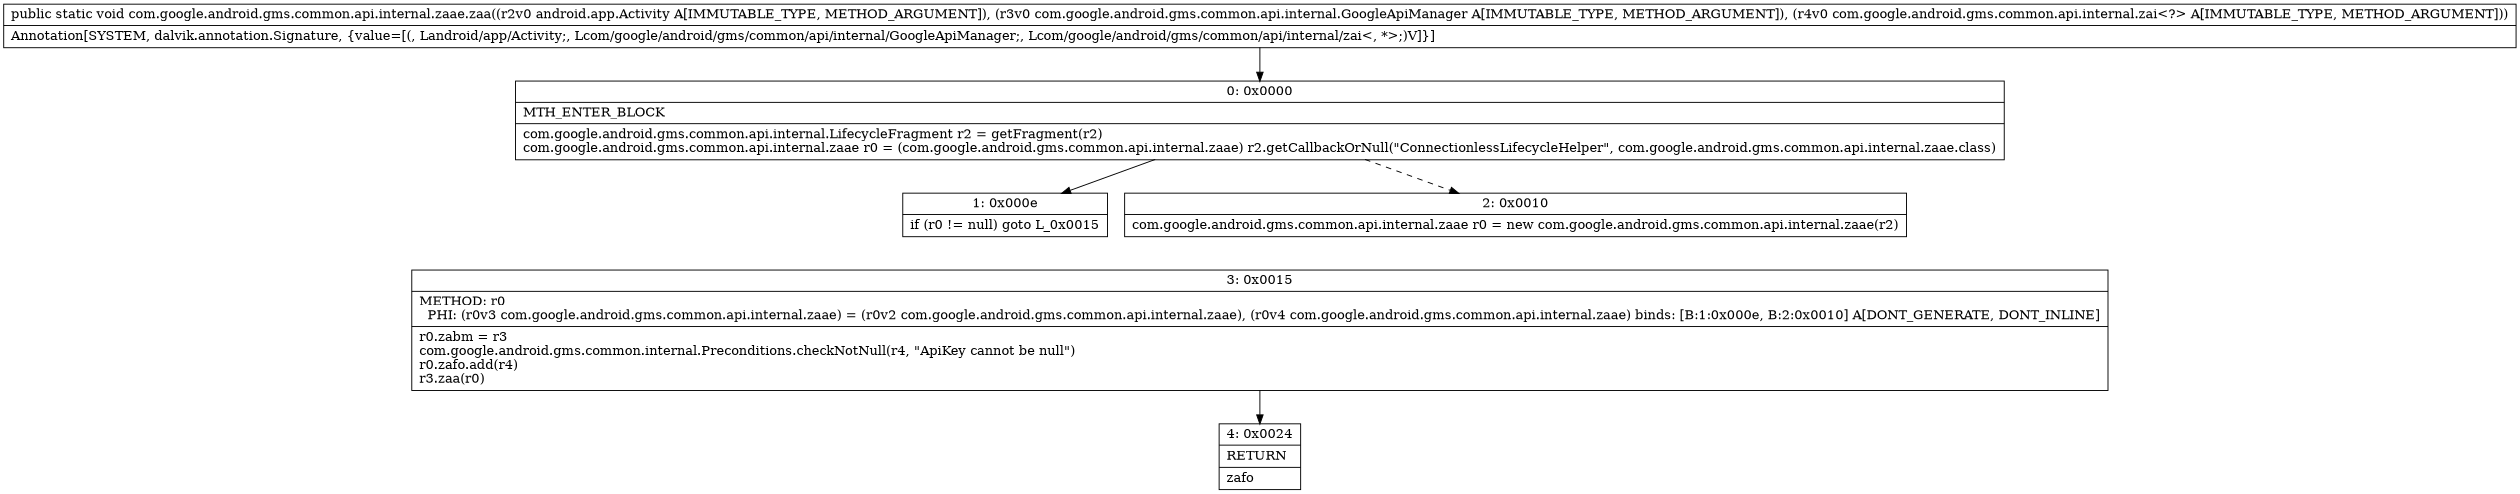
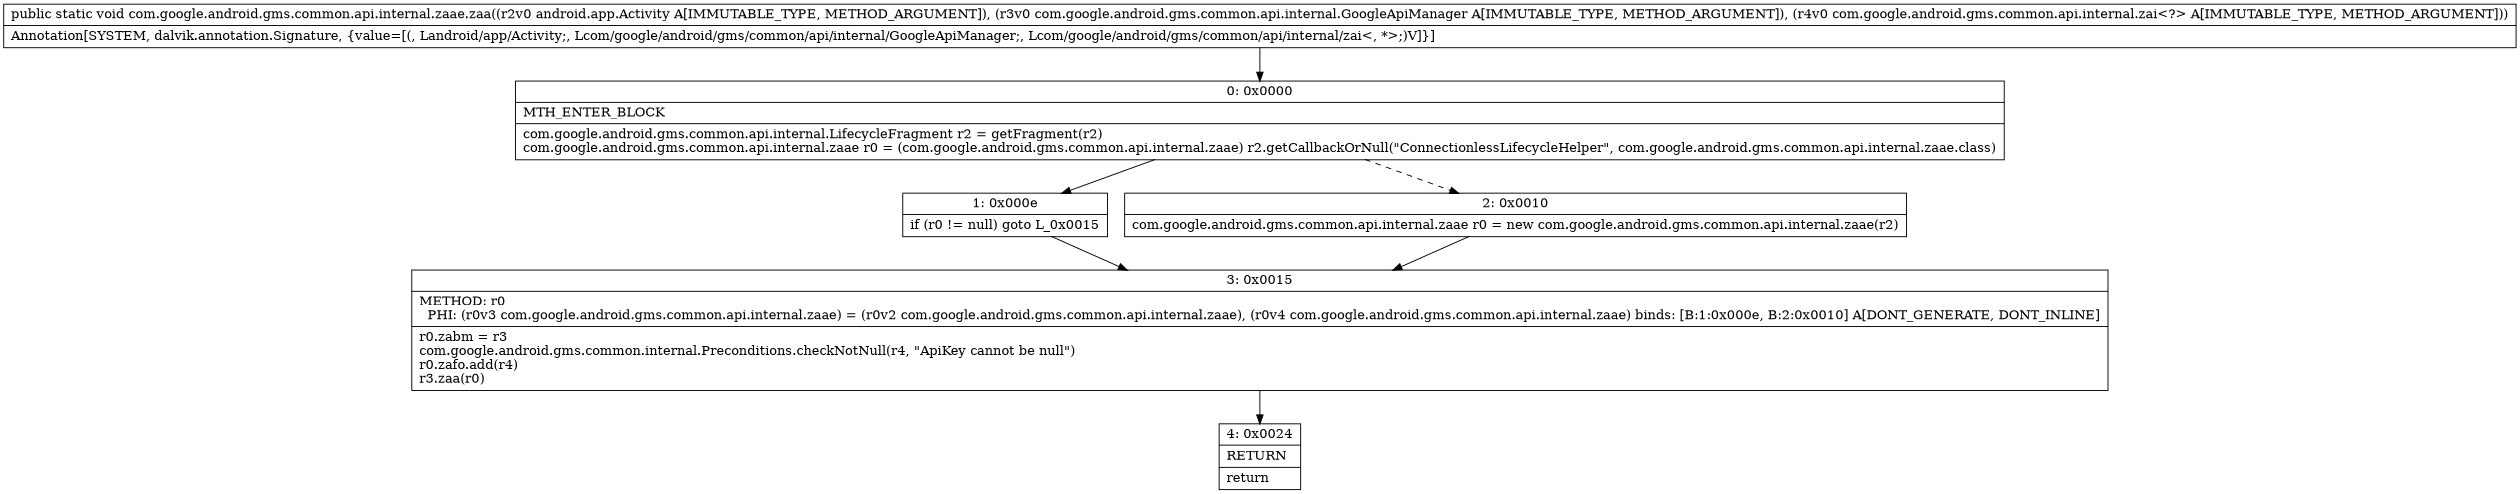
edge "1: 0x000e" -> "3: 0x0015": added
edge "2: 0x0010" -> "3: 0x0015": added
node "4: 0x0024": text "zafo" -> "return"
